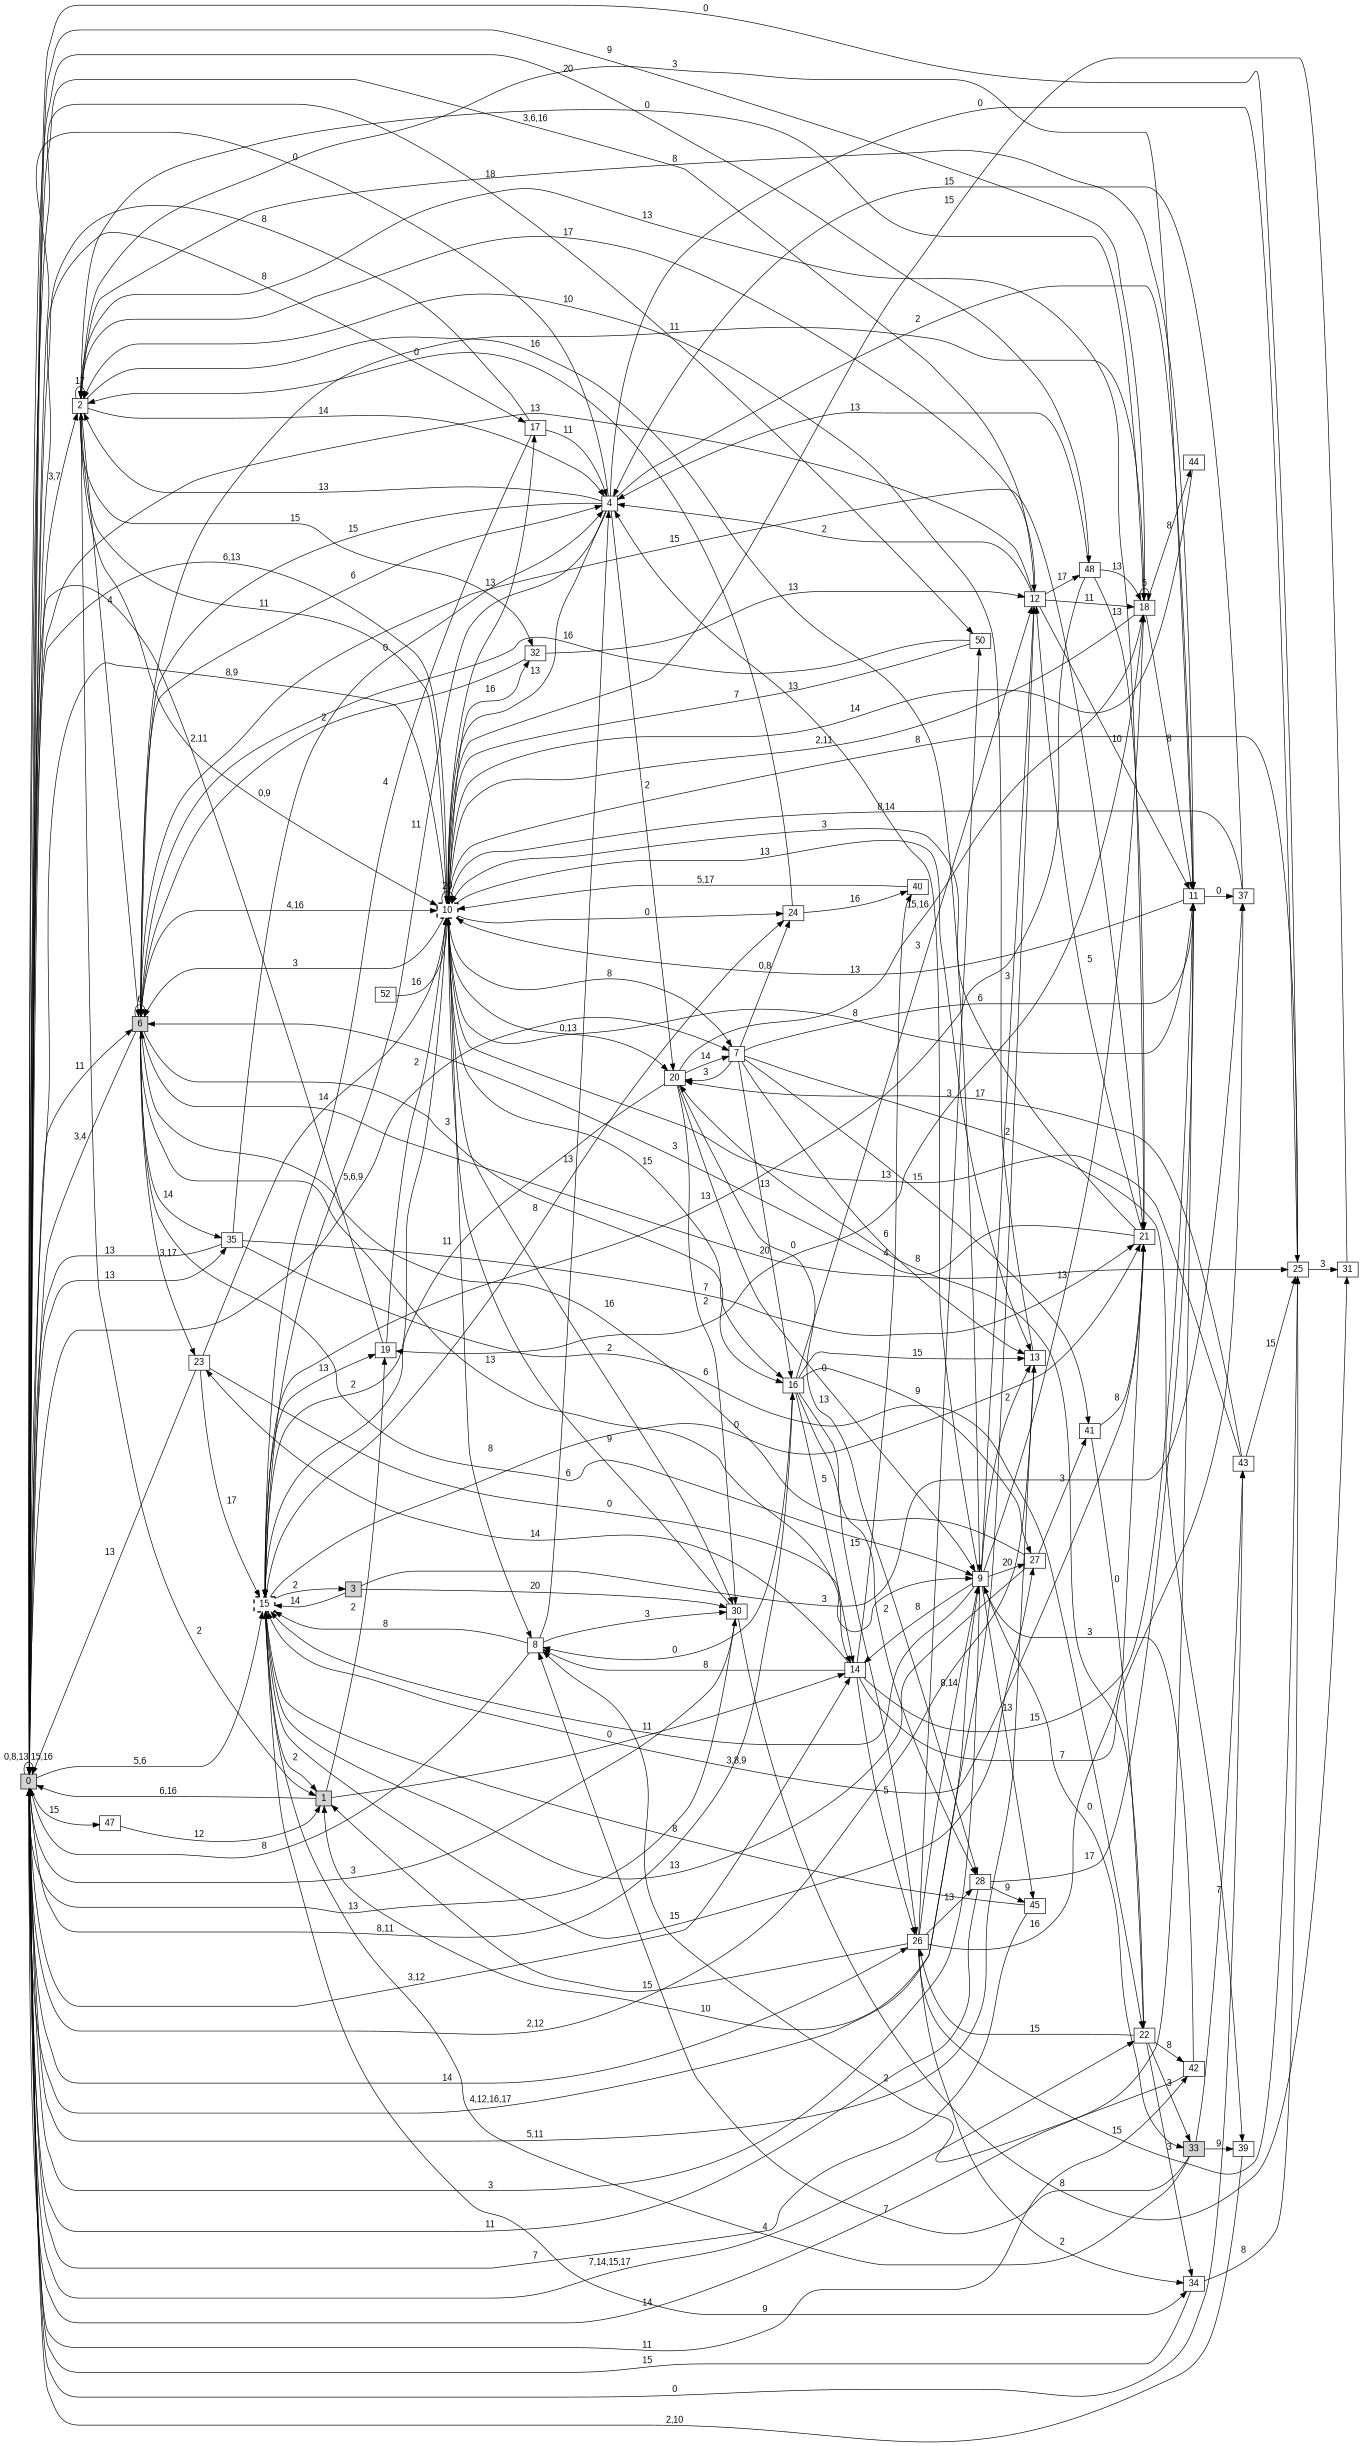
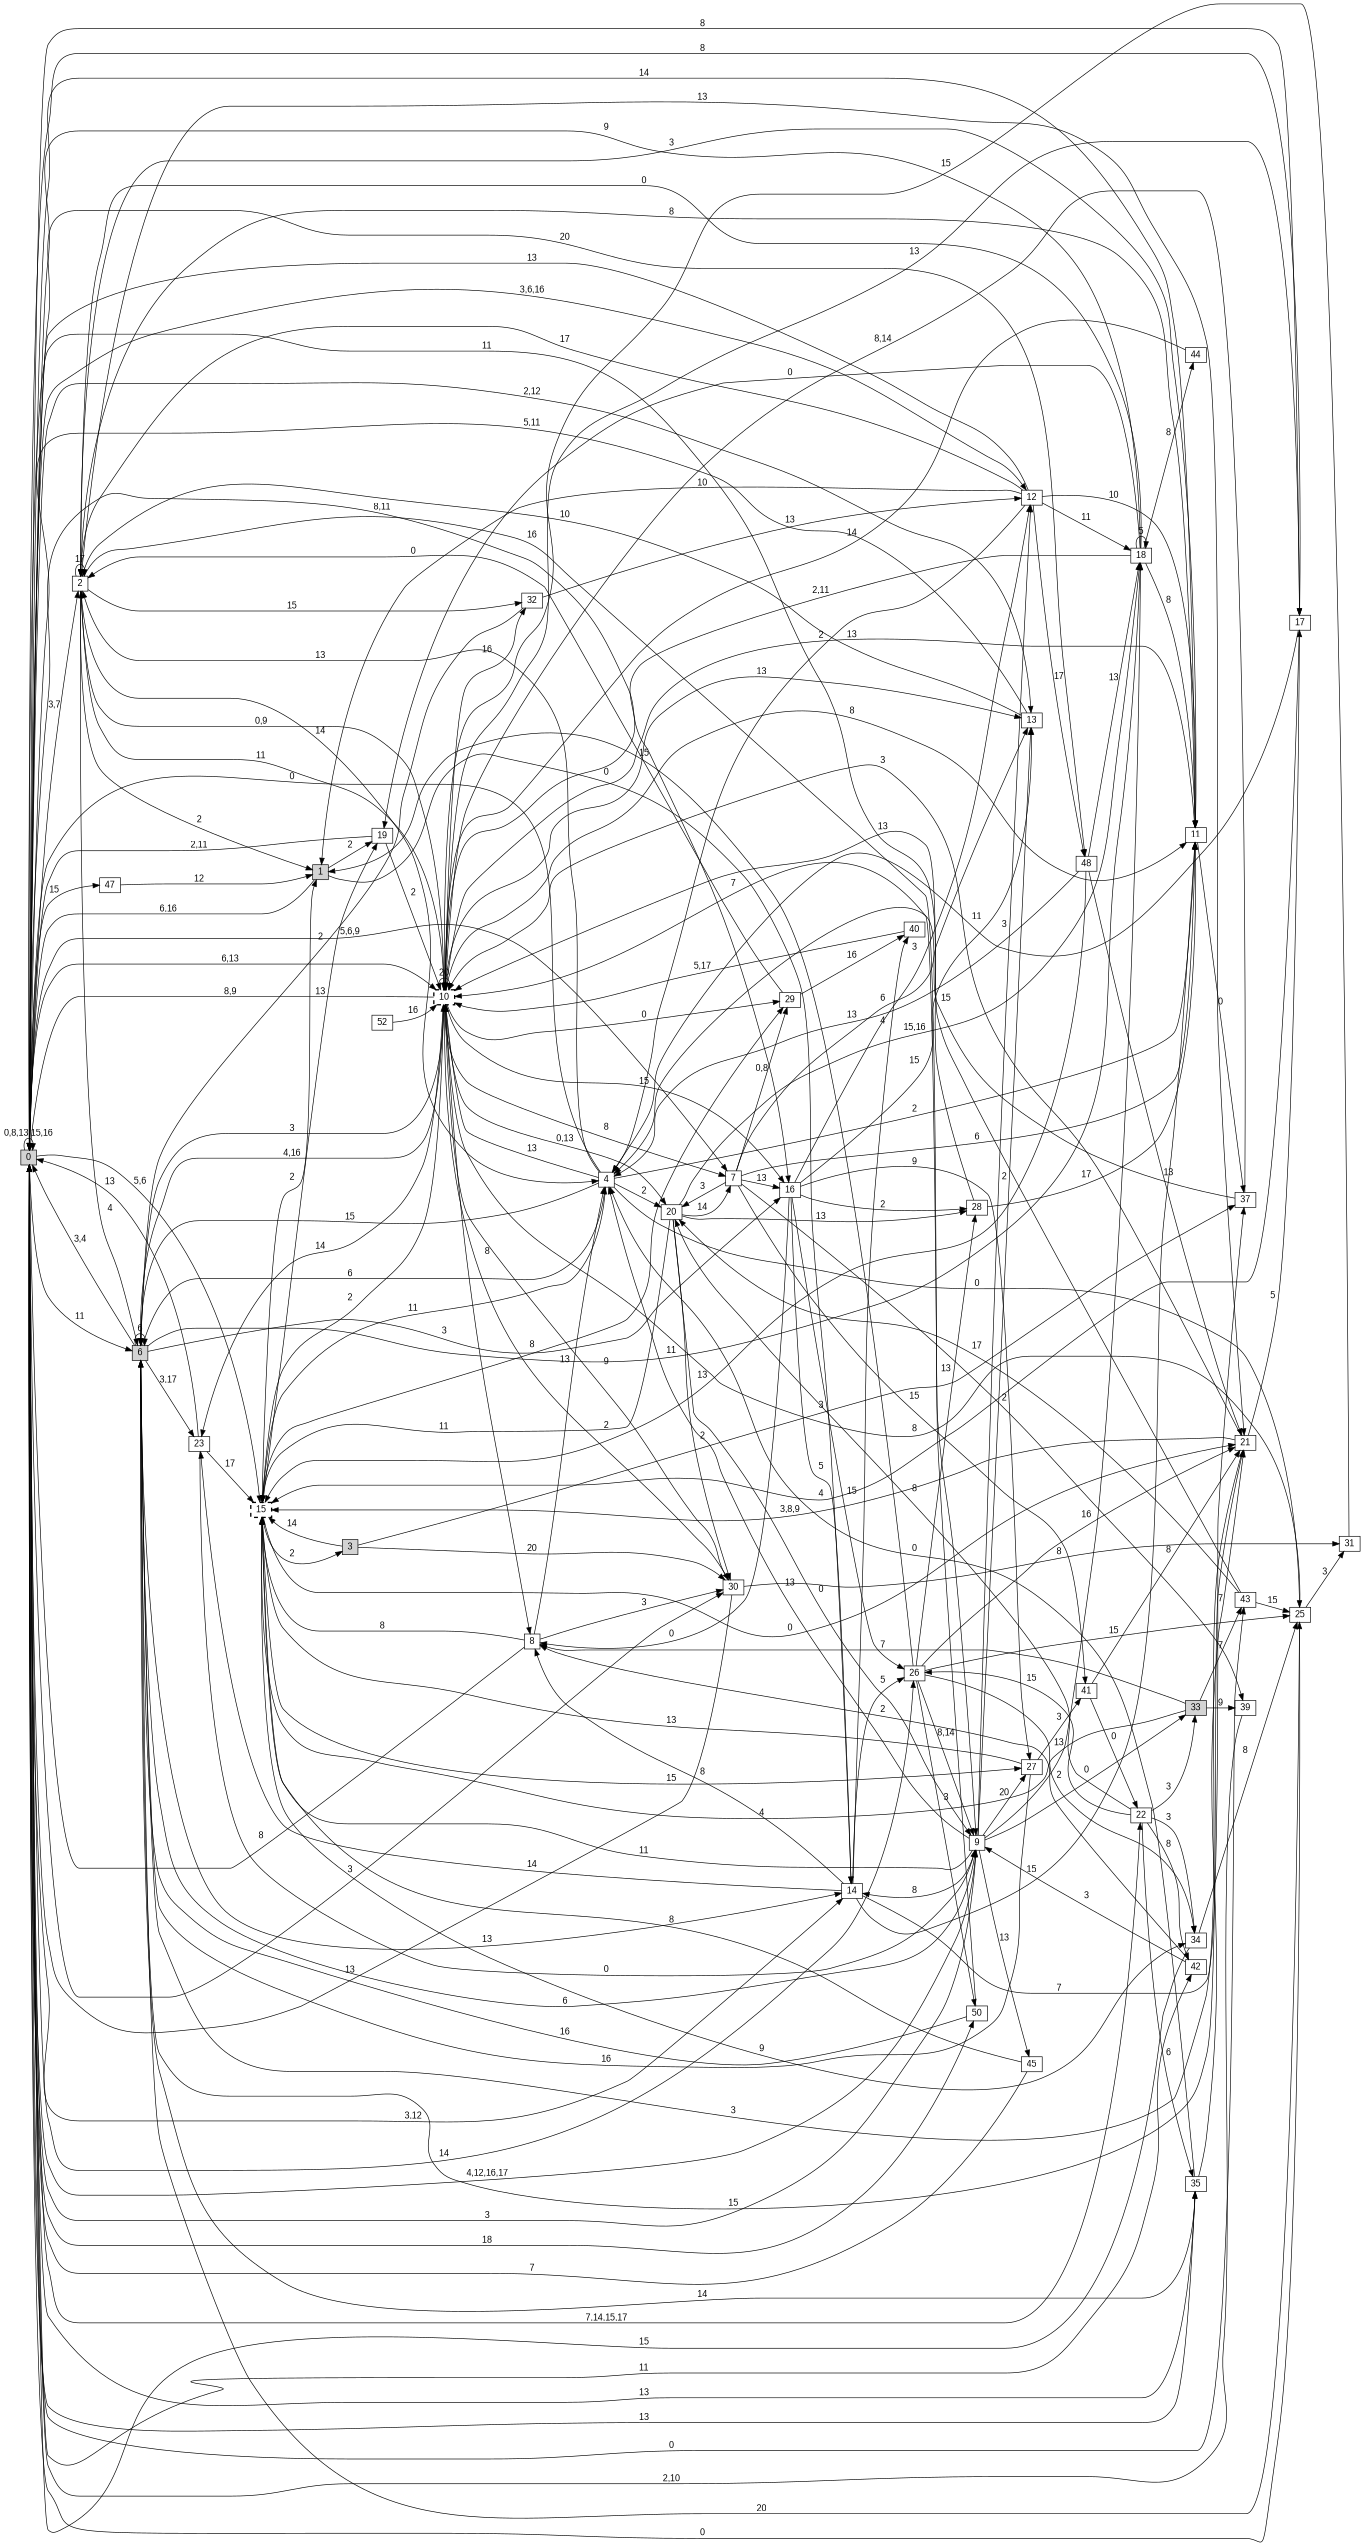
edge "0" -> "18": reversed
edge "21" -> "12": now "21" -> "17"
node "24": label "24" -> "29"
edge "23" -> "10": reversed
edge "35" -> "22": reversed
edge "28" -> "45": removed, label "9"
